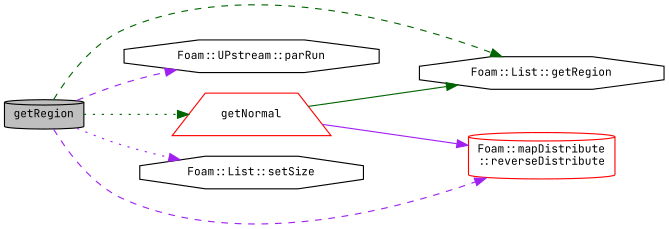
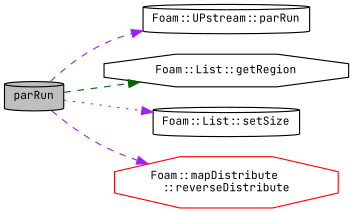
node "Foam::UPstream::parRun": shape octagon -> cylinder
node "getRegion": label "getRegion" -> "parRun"
node "getNormal": removed
node "Foam::mapDistribute ::reverseDistribute": shape cylinder -> octagon
node "Foam::List::setSize": shape octagon -> cylinder
